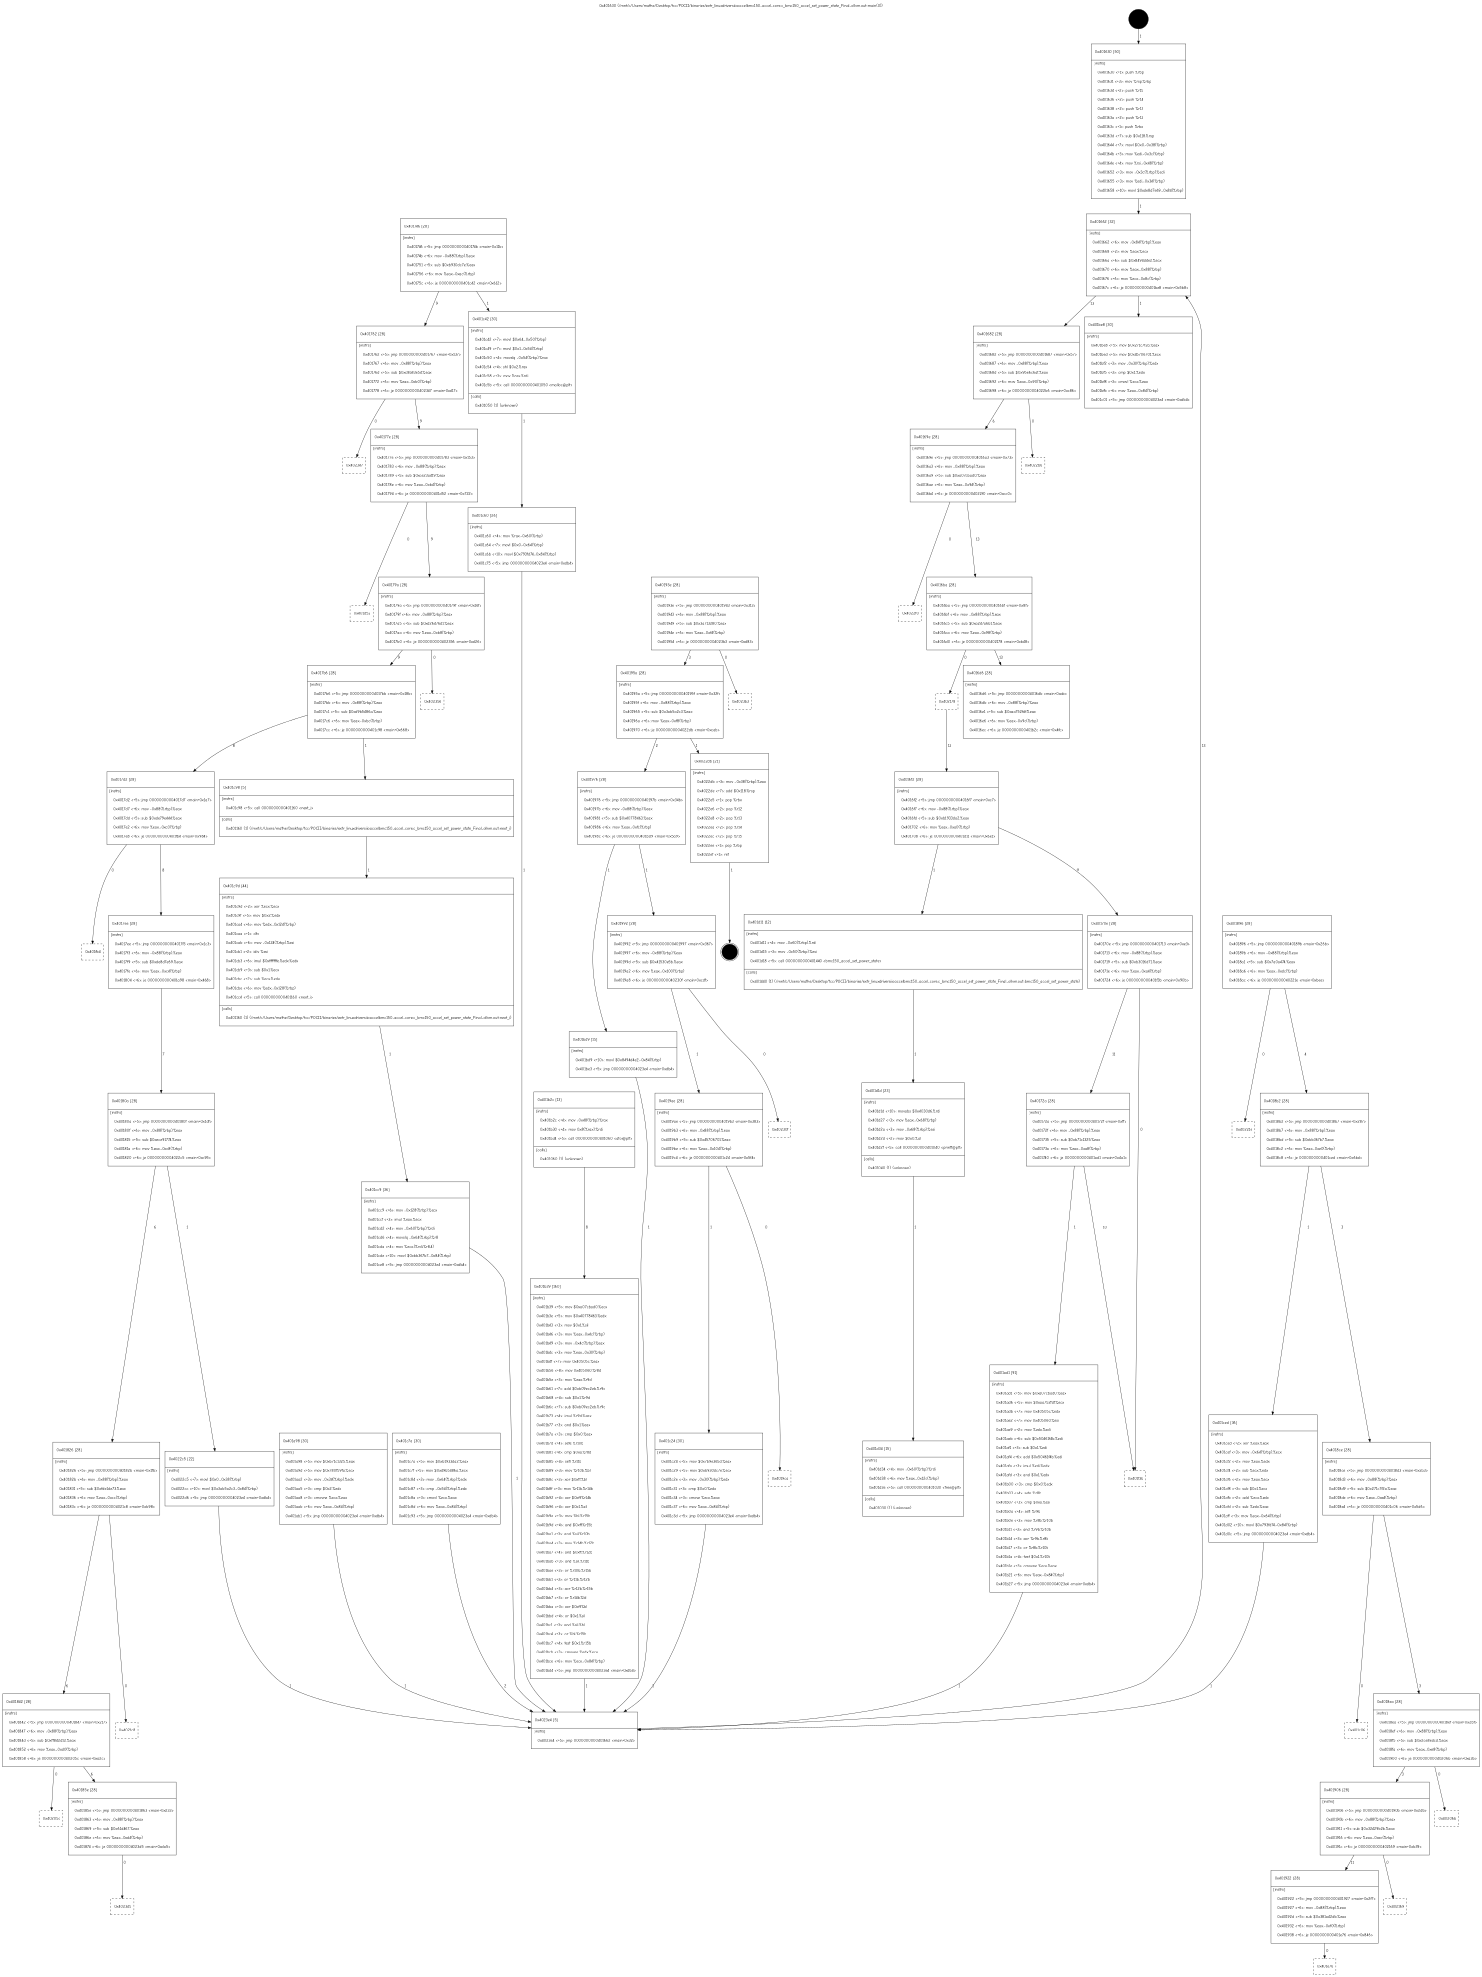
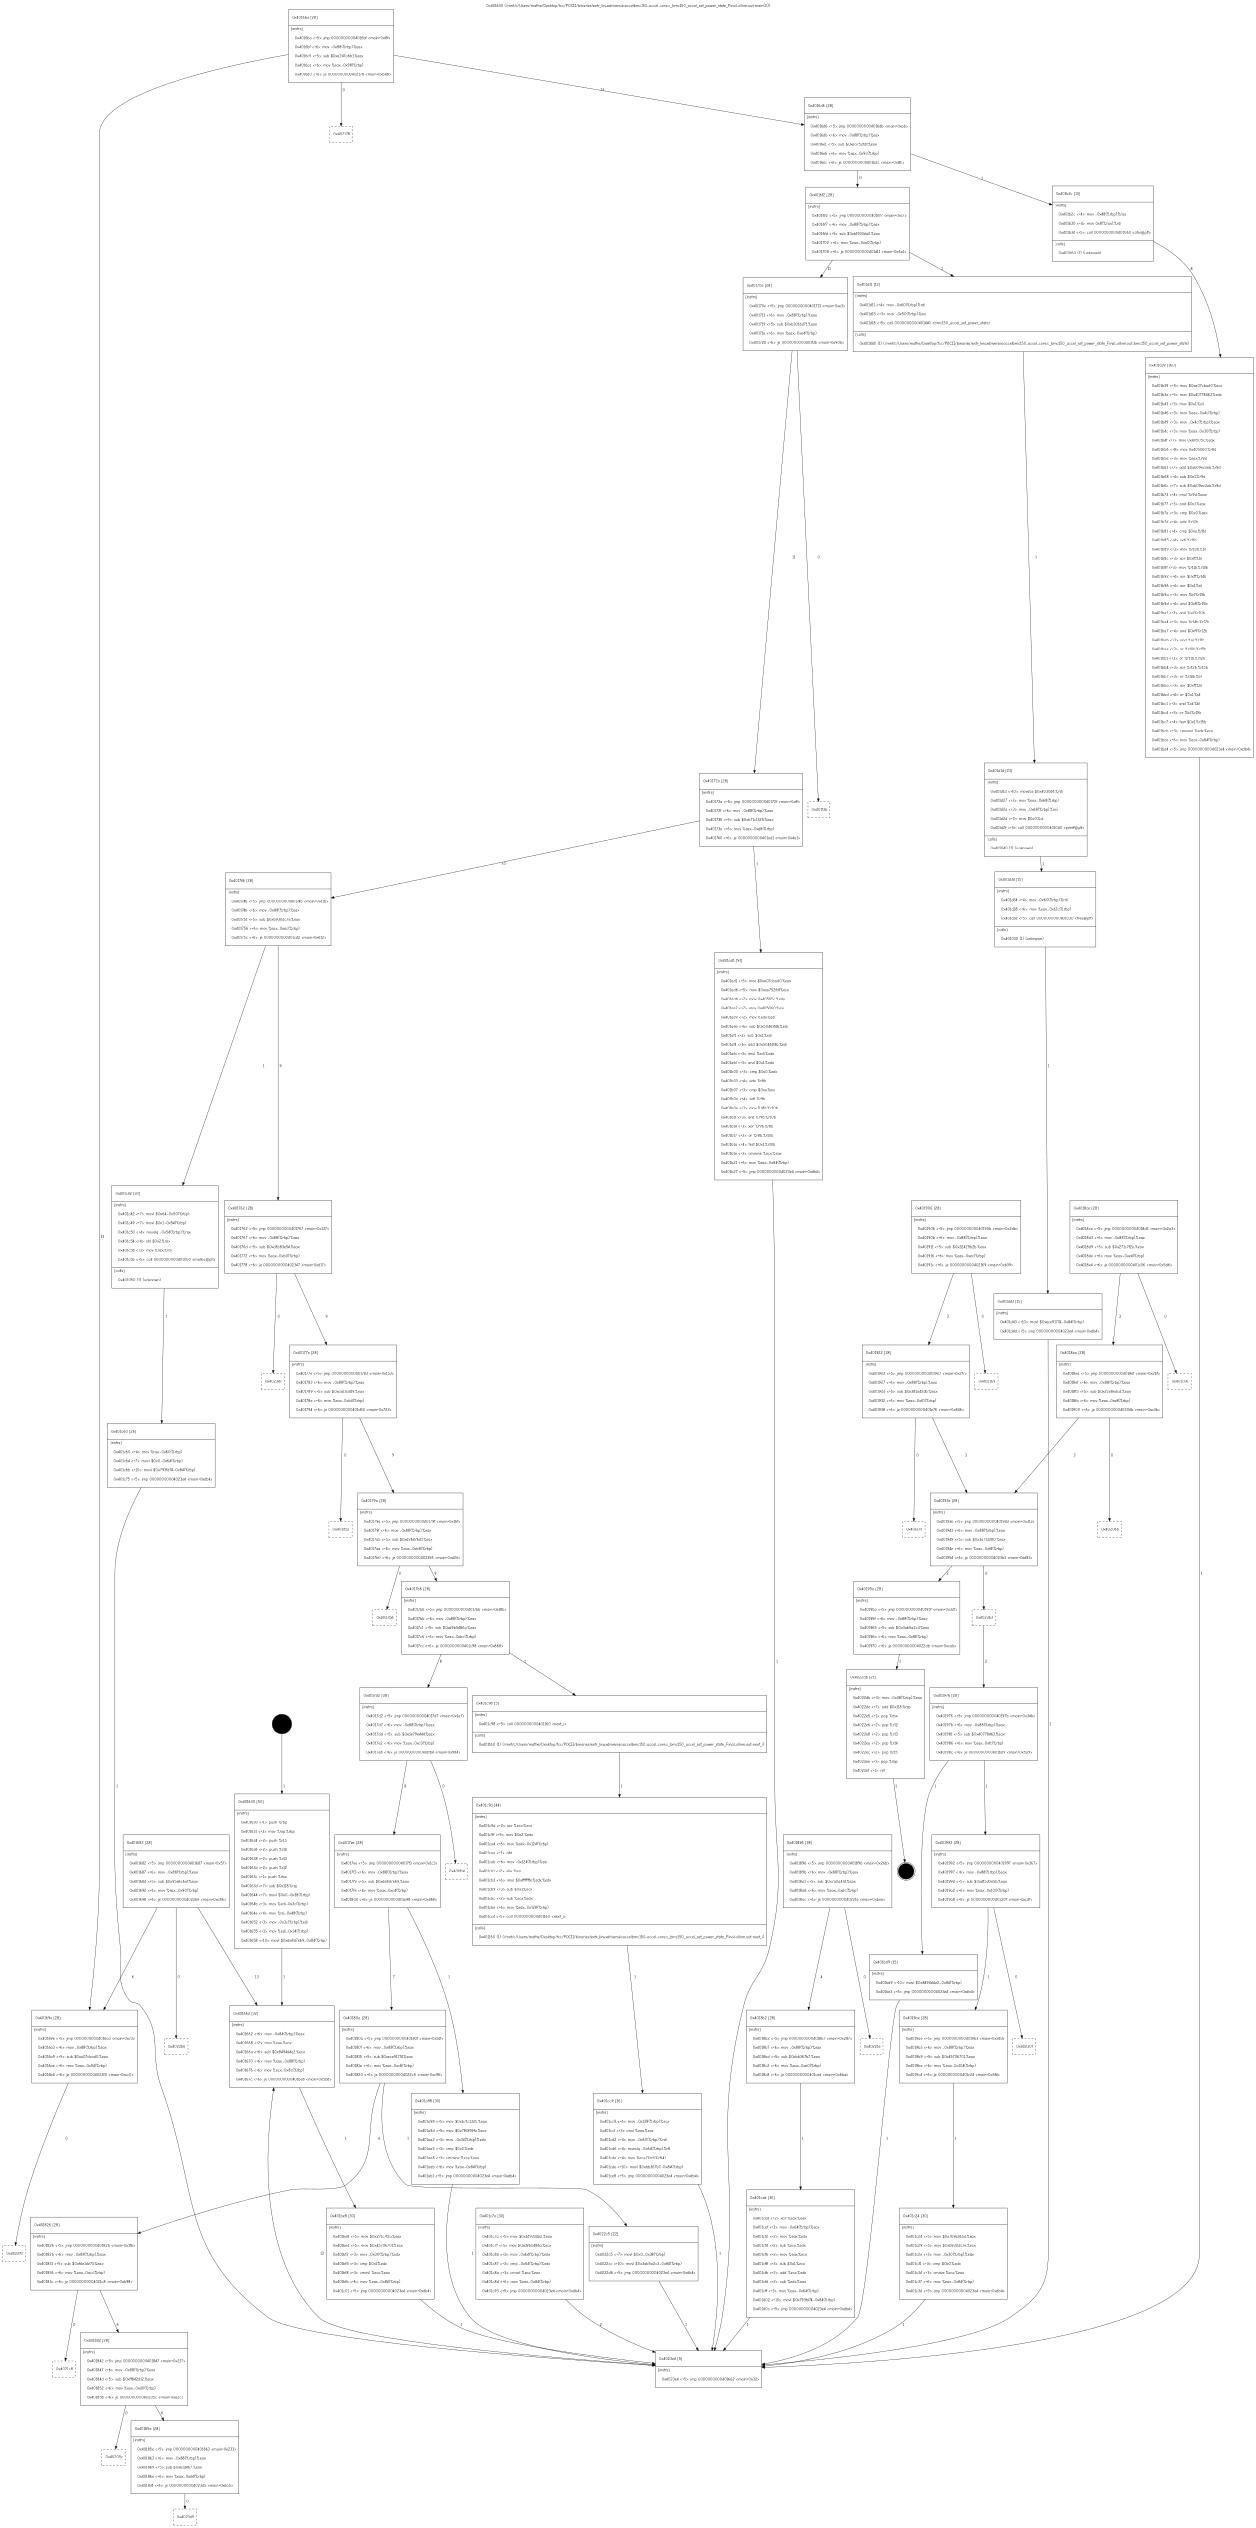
edge "0x4016d6 [28]" -> "0x401b2c [13]": added, label "1"
edge "0x401662 [32]" -> "0x401682 [28]": reversed
edge "0x40169e [28]" -> "0x4016ba [28]": reversed
edge "0x402178" -> "0x4016f2 [28]": now "0x4016d6 [28]" -> "0x4016f2 [28]"
edge "0x40195a [28]" -> "0x401976 [28]": now "0x4023b3" -> "0x401976 [28]"
edge "0x4018b2 [28]" -> "0x4018ce [28]": removed, label "3"
node "0x401d43 [15]": added
edge "0x40172a [28]" -> "0x401f3b": now "0x40172a [28]" -> "0x401746 [28]"
edge "0x401922 [28]" -> "0x40193e [28]": added, label "3"
node "0x4019ca": removed
edge "0x4018ea [28]" -> "0x401906 [28]": now "0x4018ea [28]" -> "0x40193e [28]"
edge "0x401906 [28]" -> "0x401922 [28]": label " 11" -> " 3"
edge "0x4017ee [28]" -> "0x401a98 [30]": added, label "1"
edge "0x401be8 [30]" -> "0x4023e4 [5]": added, label "1"
